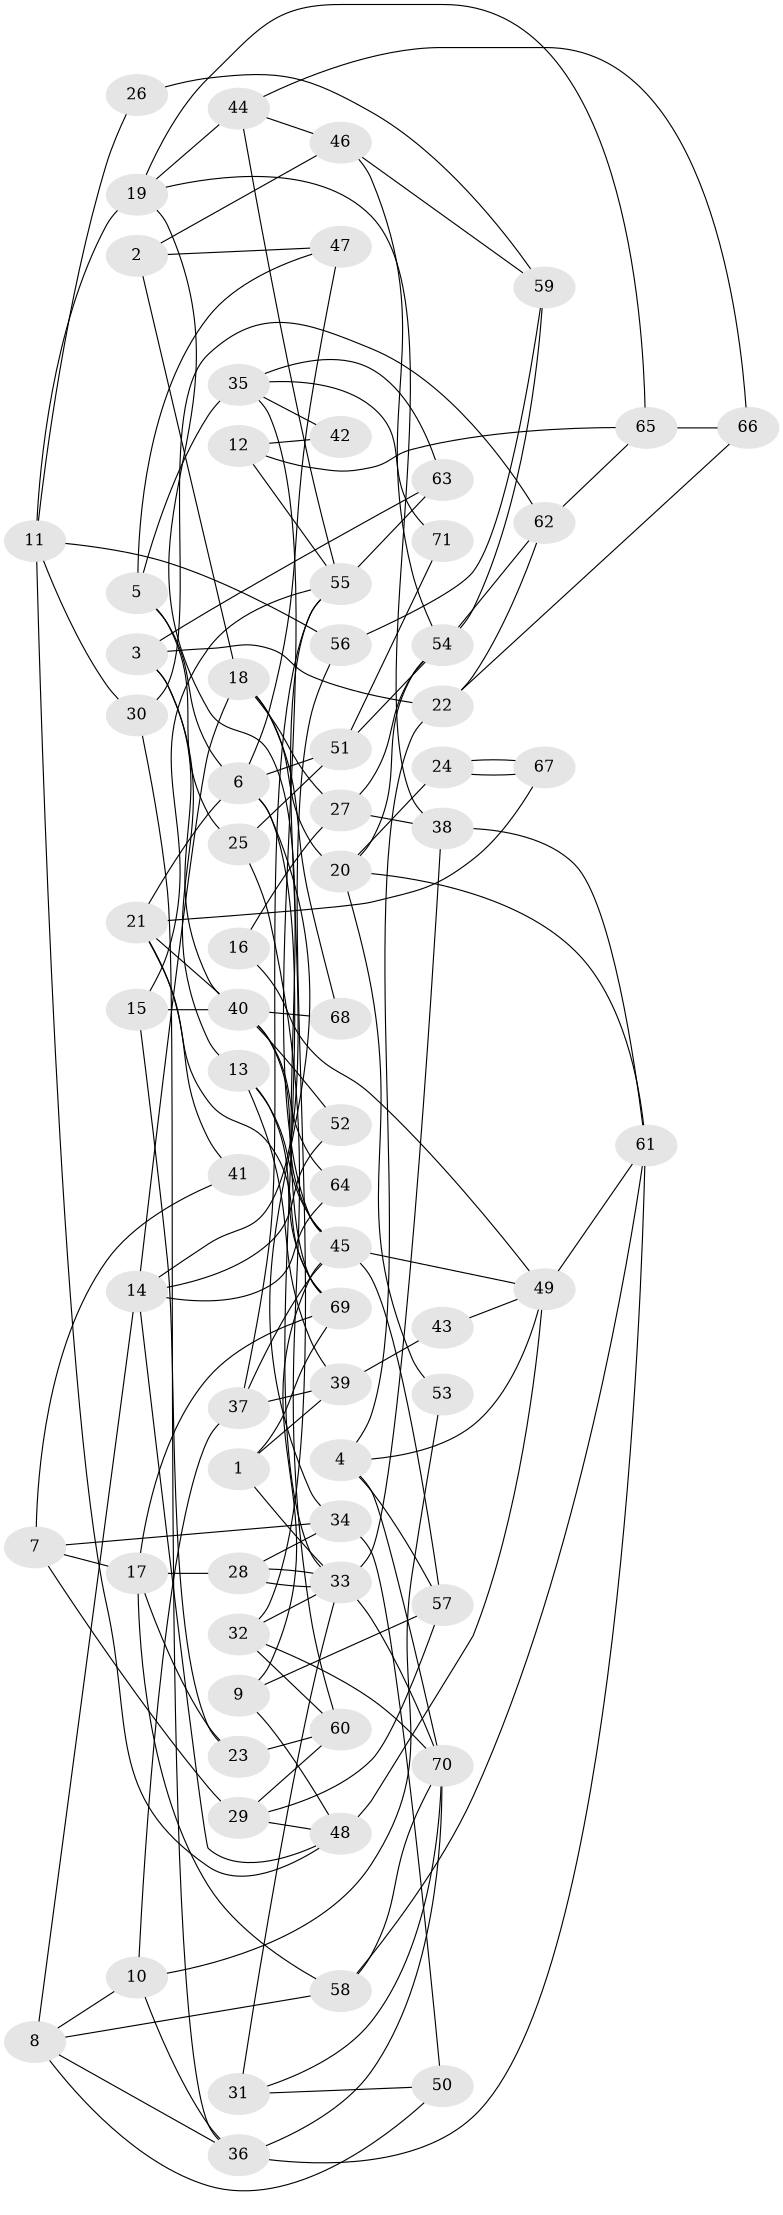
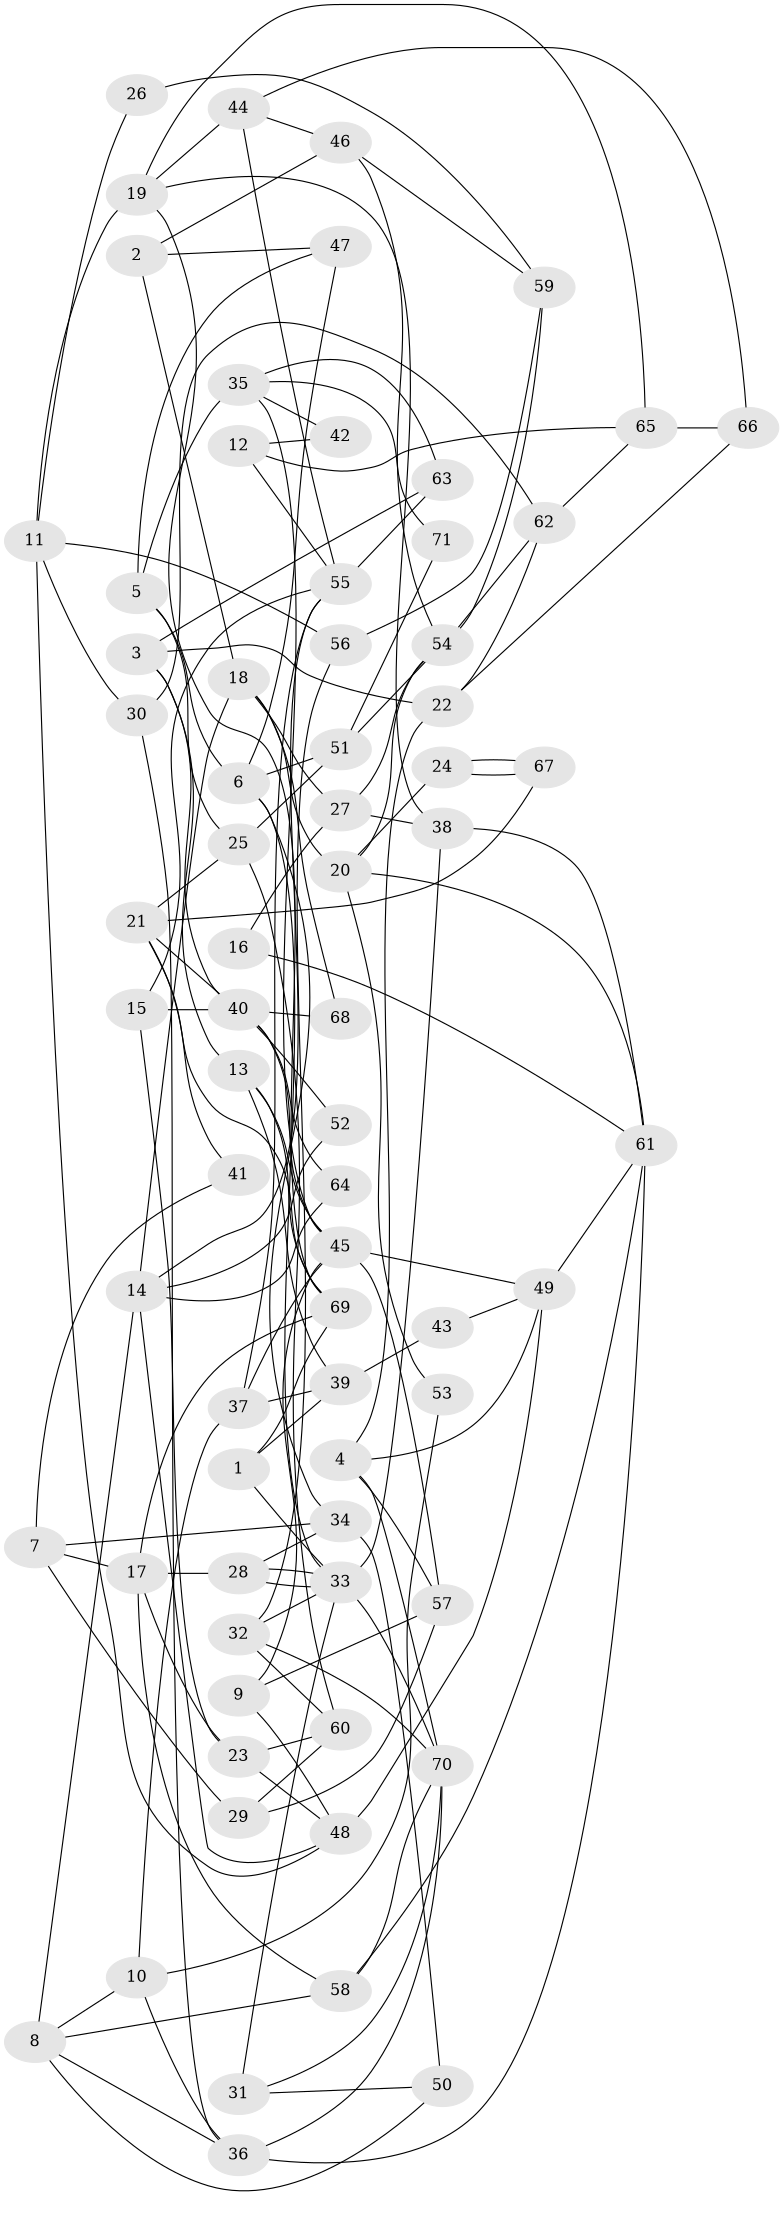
edge "6" -- "21": now "25" -- "21"
edge "16" -- "49": now "16" -- "61"
edge "29" -- "48": now "23" -- "48"
